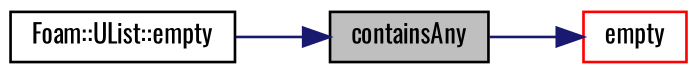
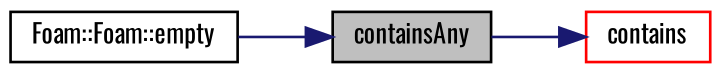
node "Foam::UList::empty": label "Foam::UList::empty" -> "Foam::Foam::empty"
node "empty": label "empty" -> "contains"
